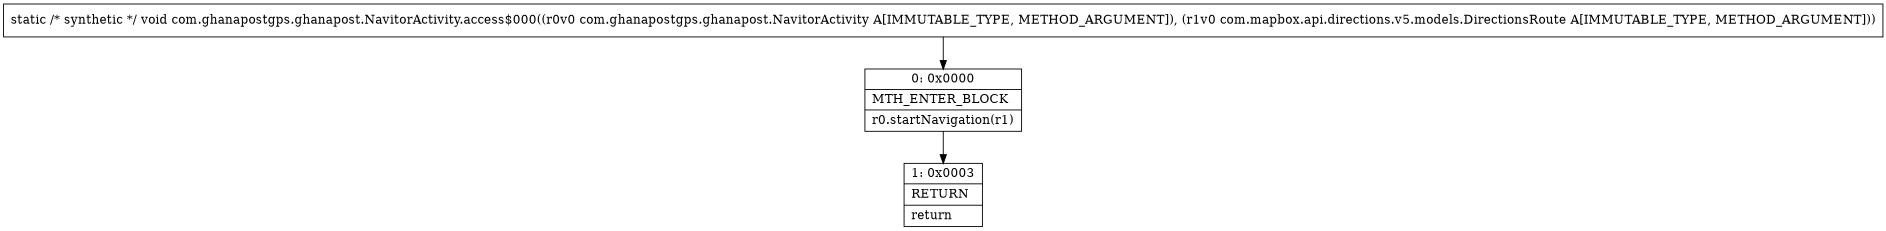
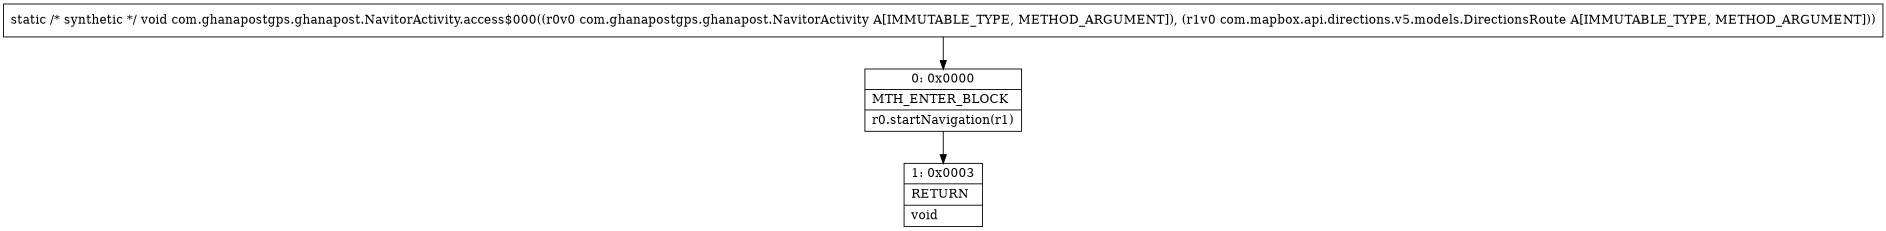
node "1: 0x0003": text "return" -> "void"
